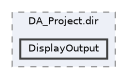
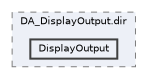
cluster "DA_Project.dir": label "DA_Project.dir" -> "DA_DisplayOutput.dir"
